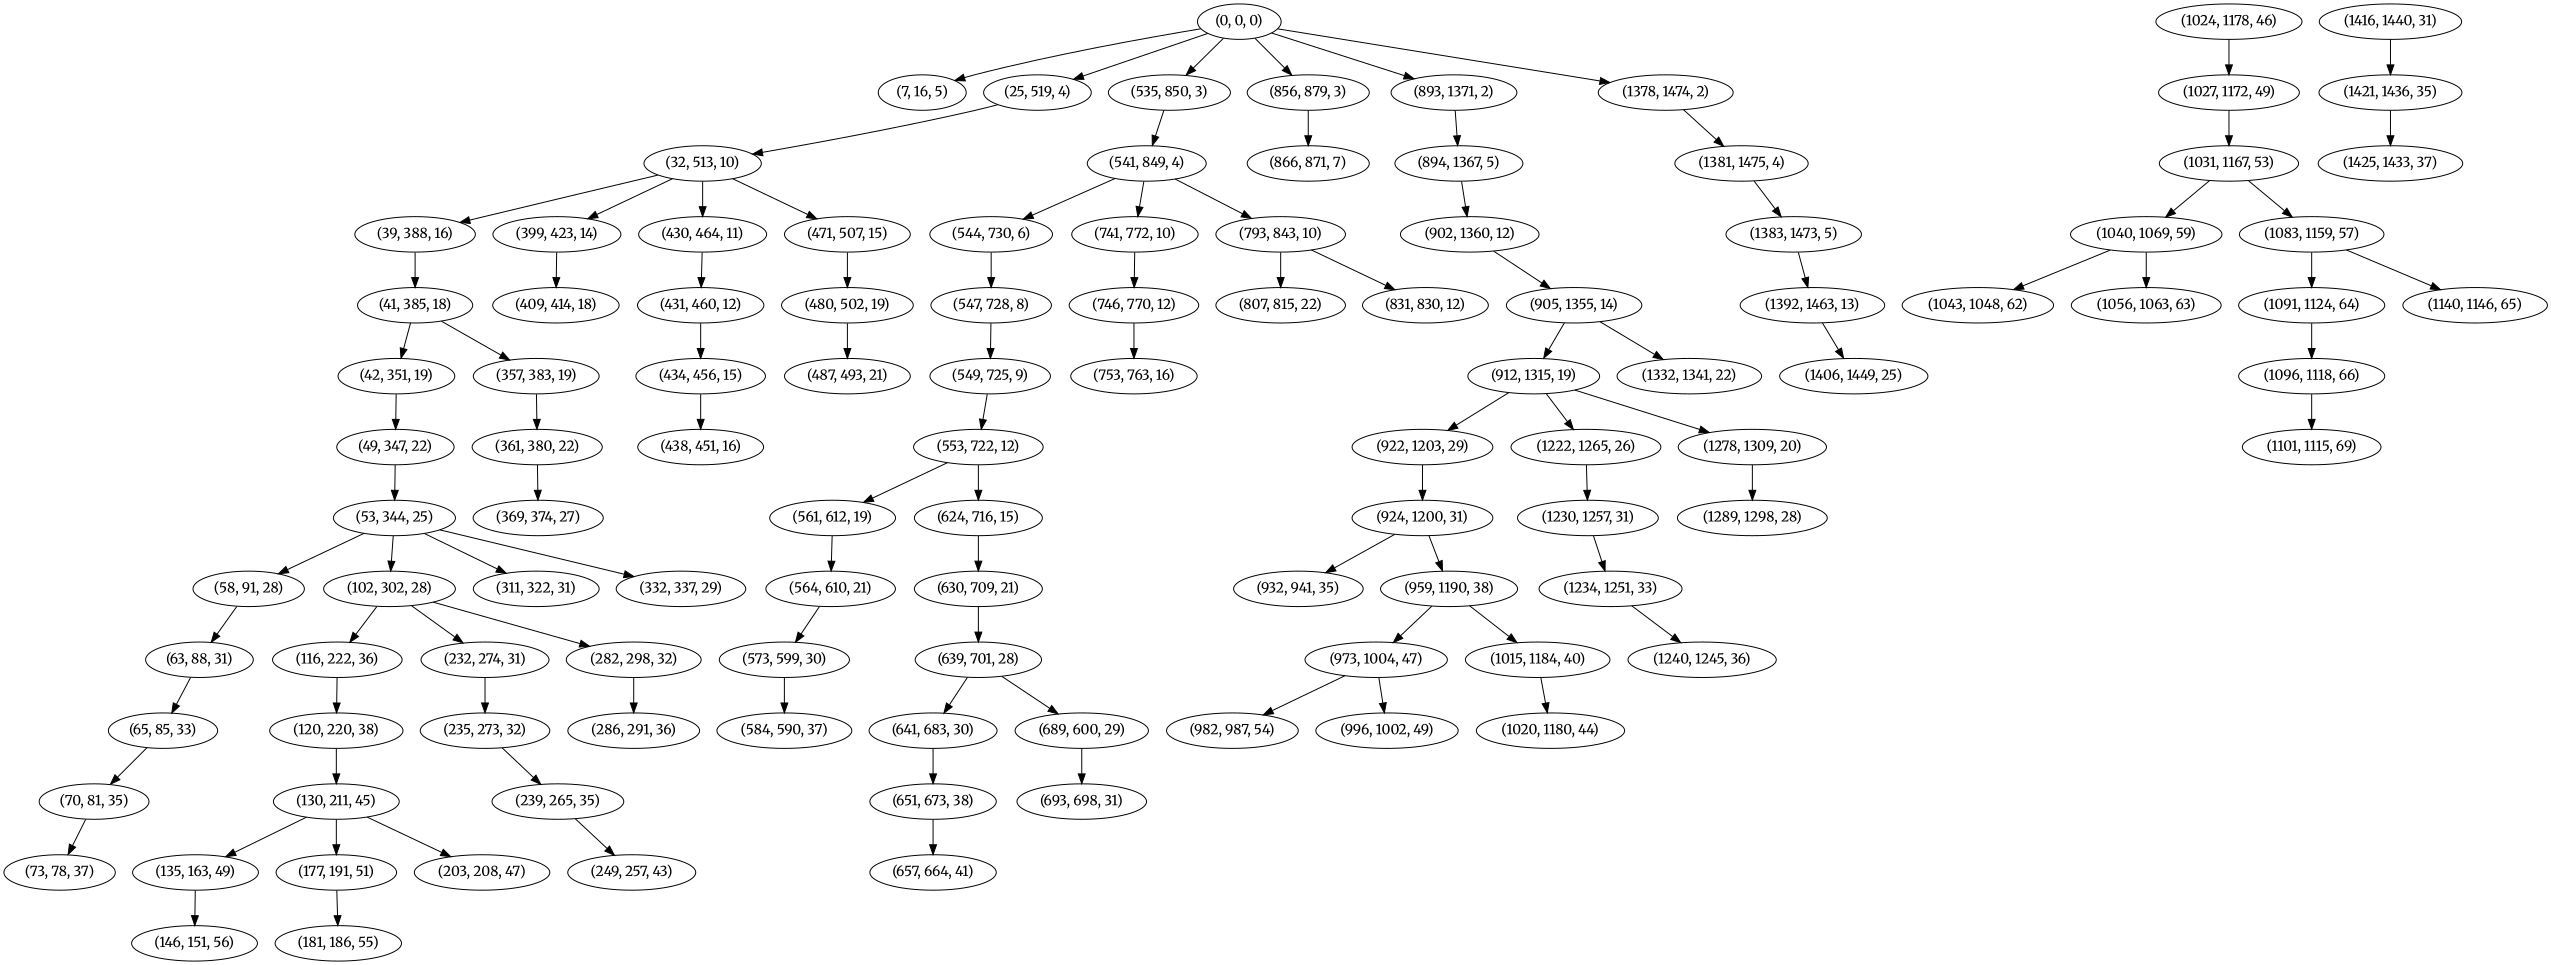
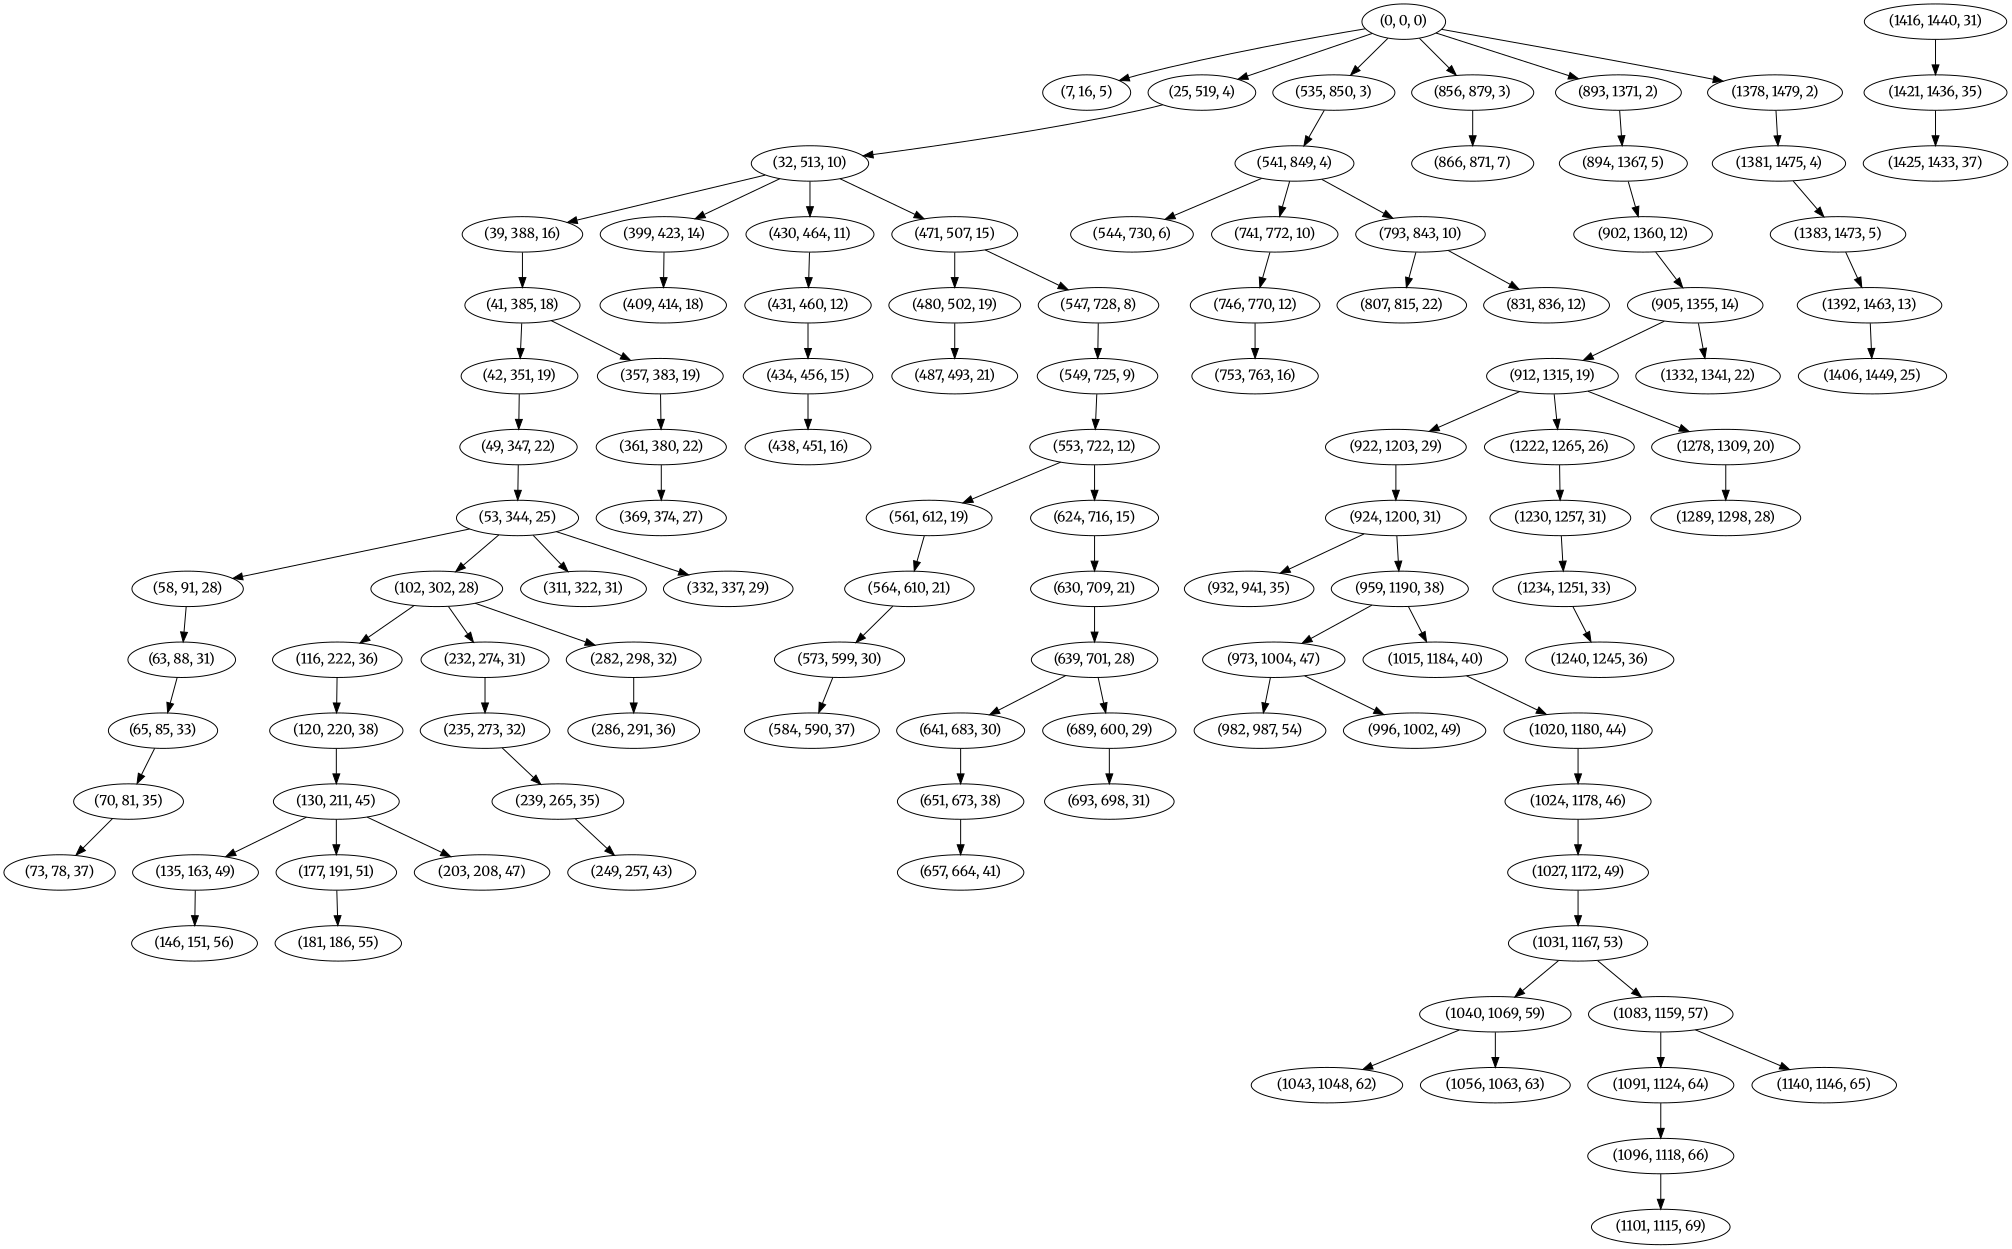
node "(1378, 1474, 2)": label "(1378, 1474, 2)" -> "(1378, 1479, 2)"
edge "(544, 730, 6)" -> "(547, 728, 8)": now "(471, 507, 15)" -> "(547, 728, 8)"
node "(831, 830, 12)": label "(831, 830, 12)" -> "(831, 836, 12)"
edge "(1020, 1180, 44)" -> "(1024, 1178, 46)": added
